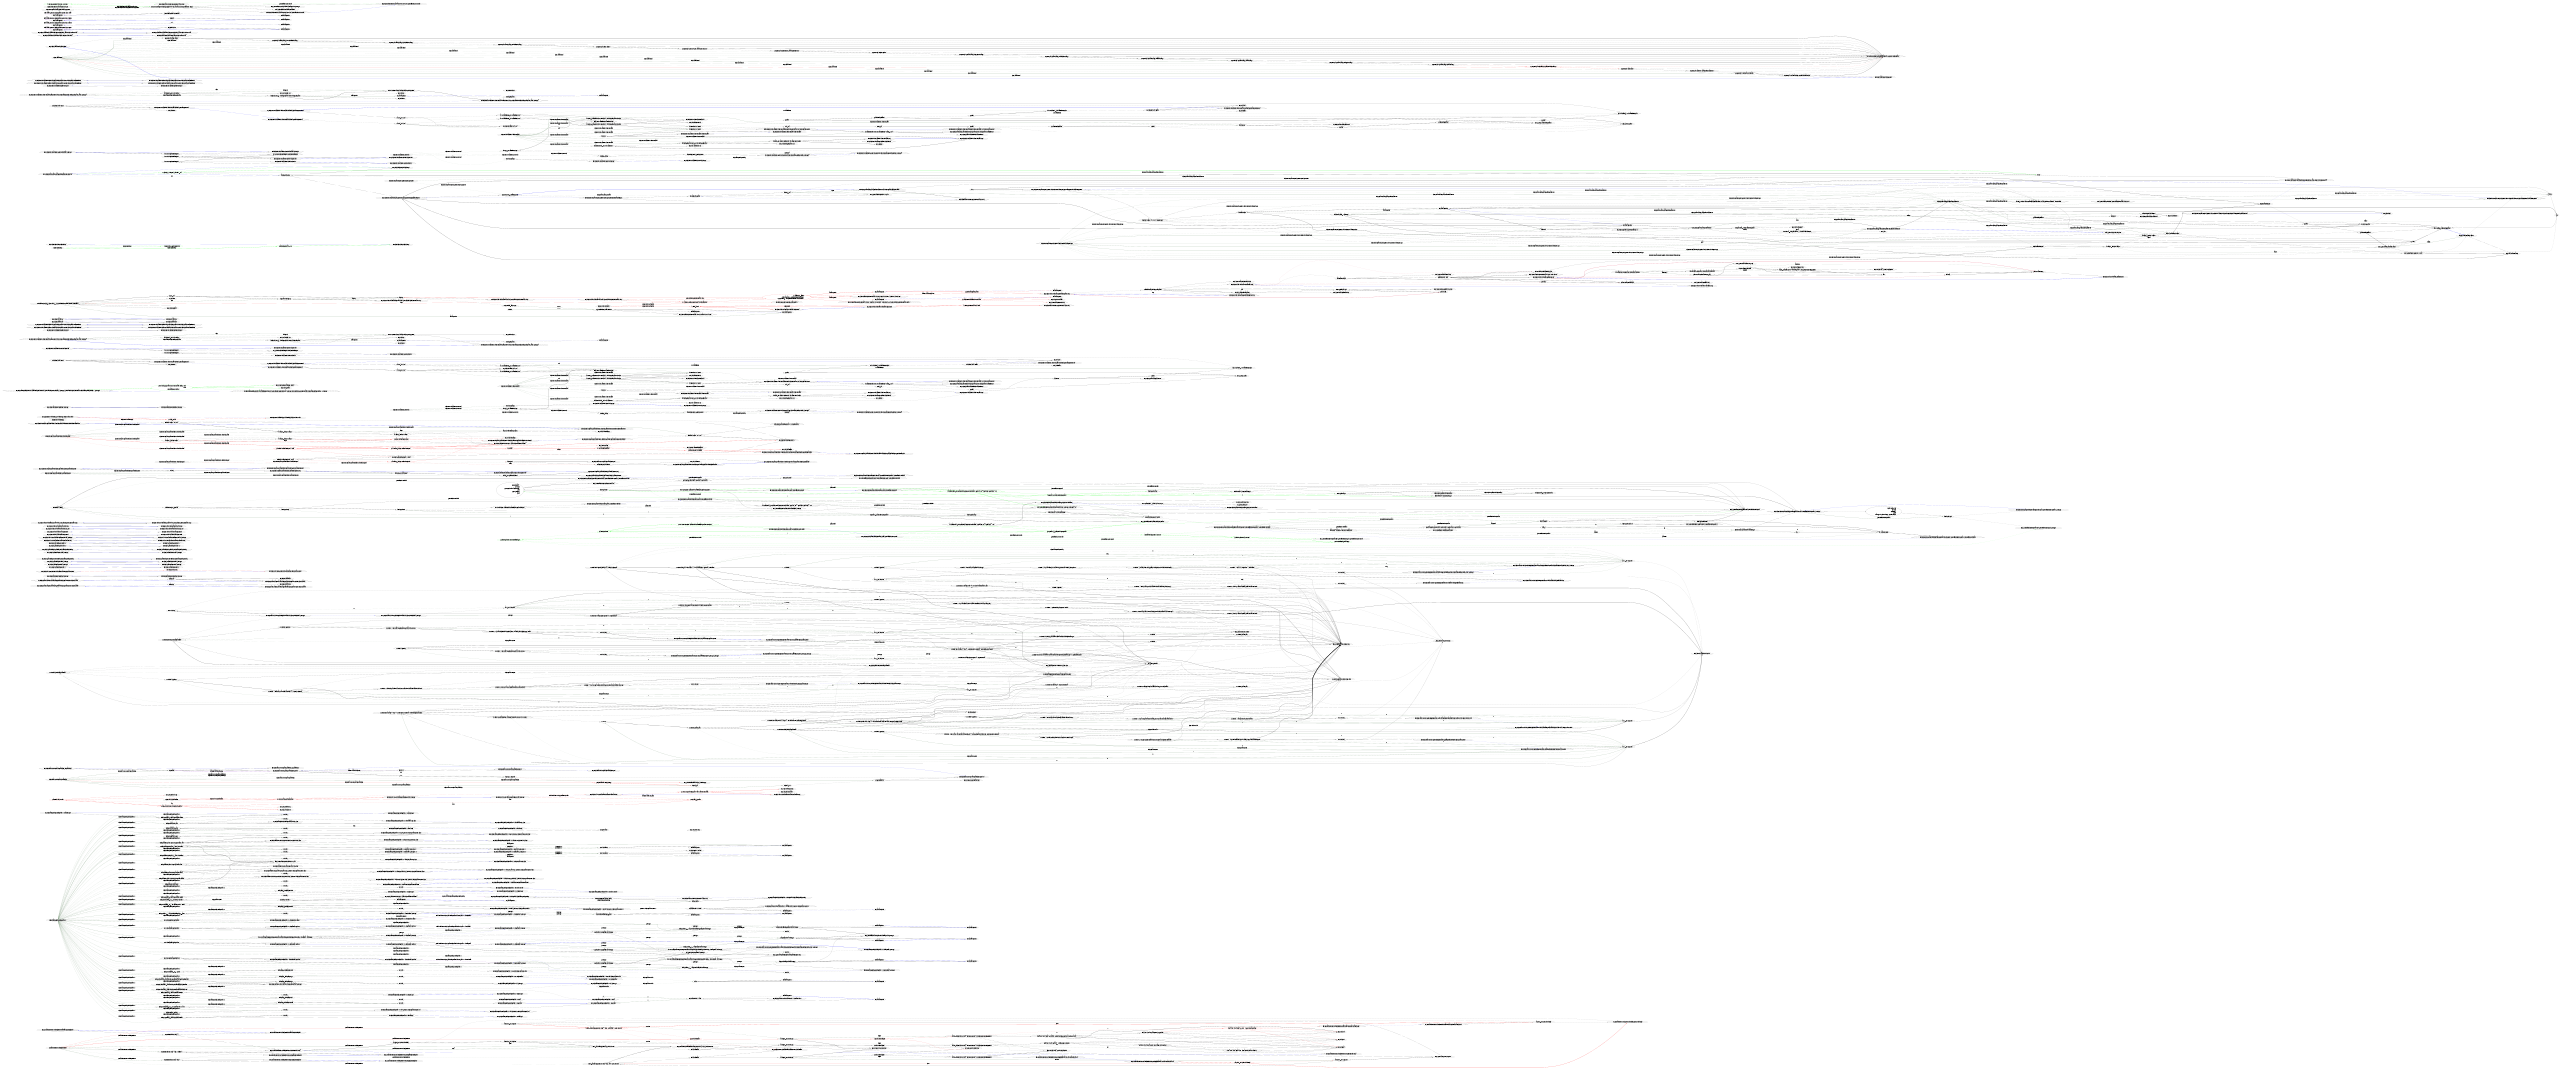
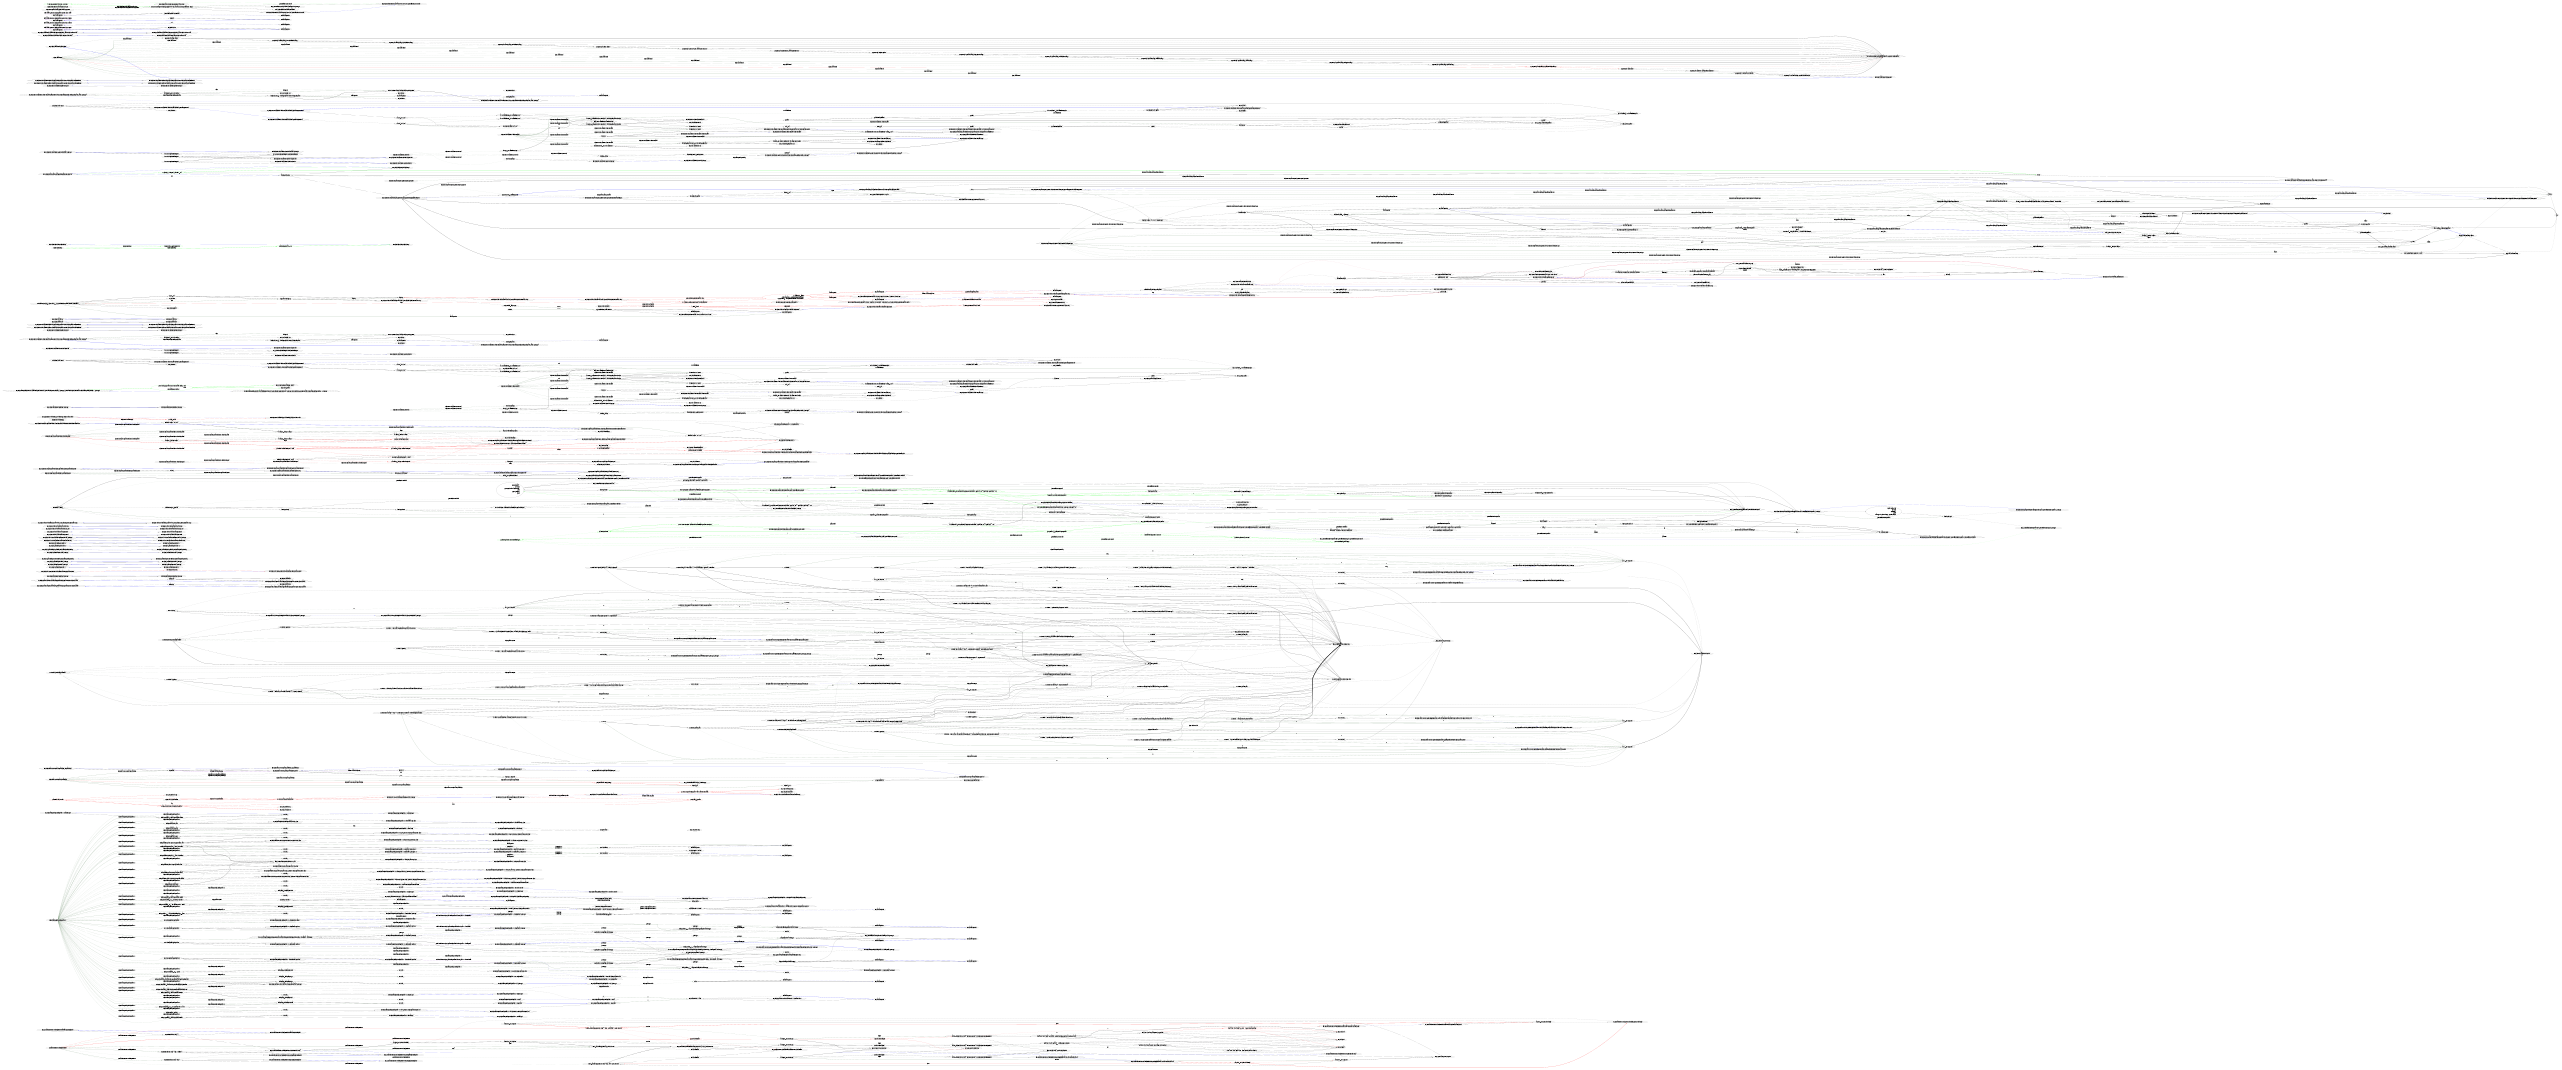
node "EmitUnboxOrCast(il, problems.DeclaringType)": label "EmitUnboxOrCast(il, problems.DeclaringType)" -> "EmitUnboxOrCast(il, method.DeclaringType)"
node "System.Func<Ninject.Activation.IContext, T>": added
